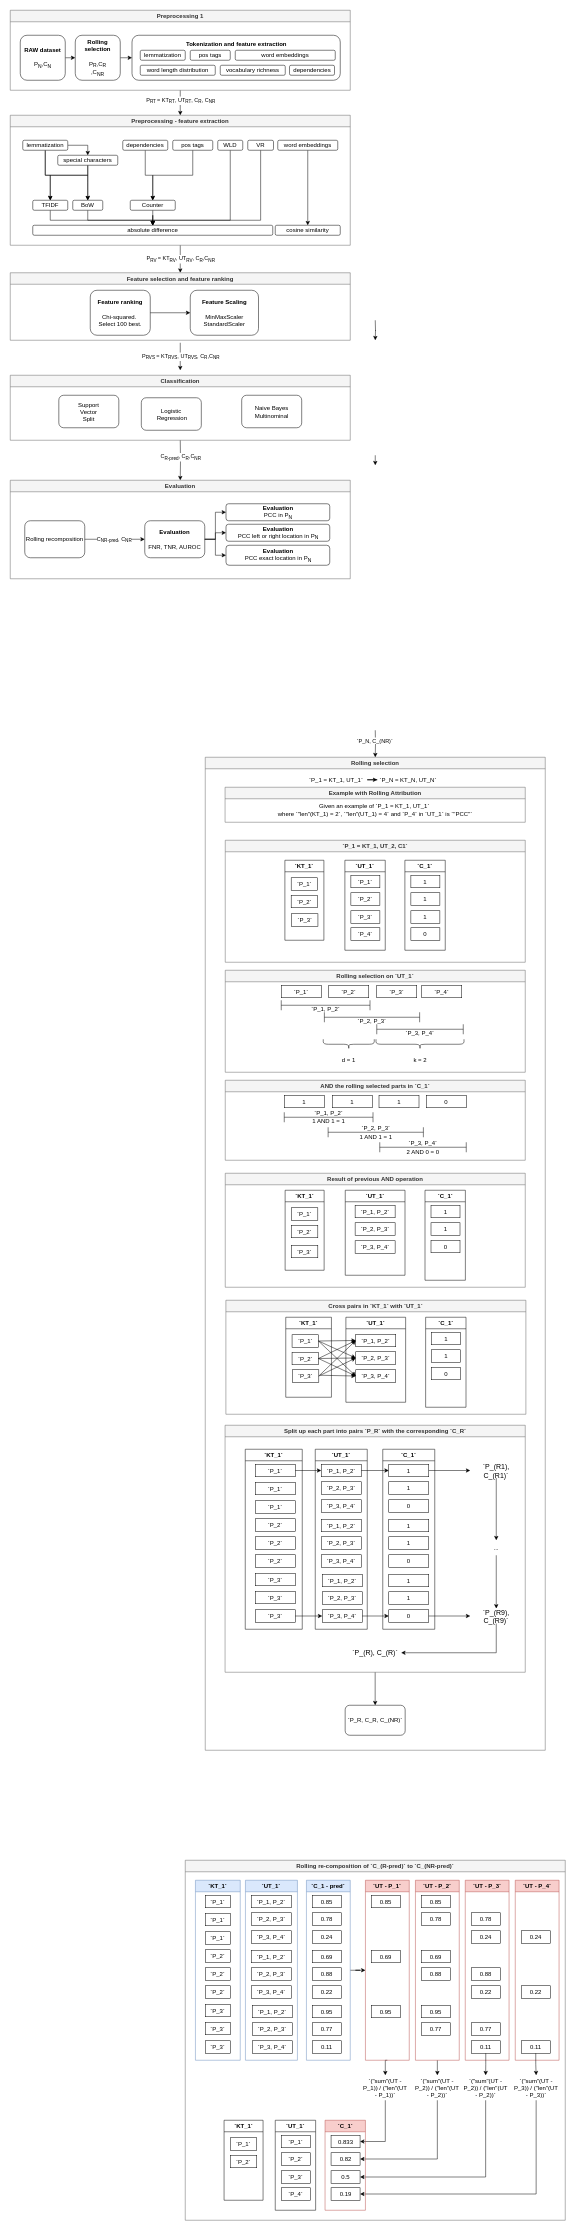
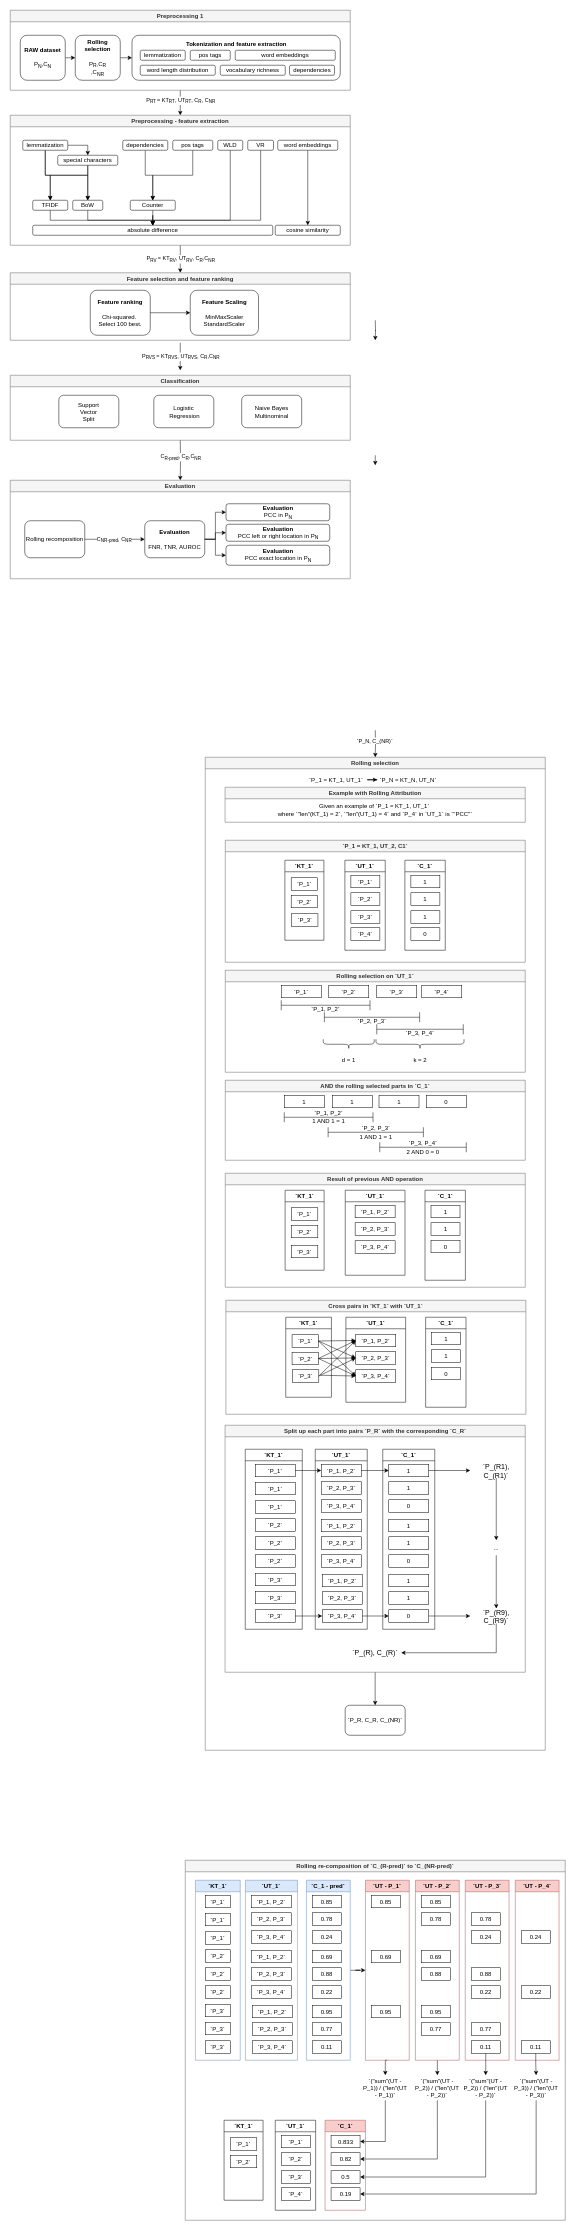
node "Logistic Regression": moved (171, 414) -> (184, 412)
